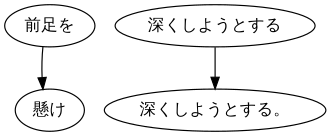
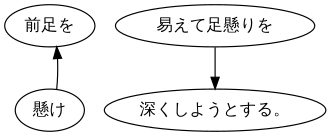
node "深くしようとする": label "深くしようとする" -> "易えて足懸りを"
edge "前足を" -> "懸け": reversed
